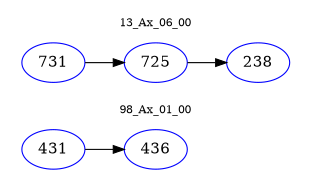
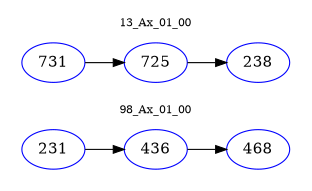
cluster "13_Ax_06_00": label "13_Ax_06_00" -> "13_Ax_01_00"
node "431": label "431" -> "231"
node "468": added
